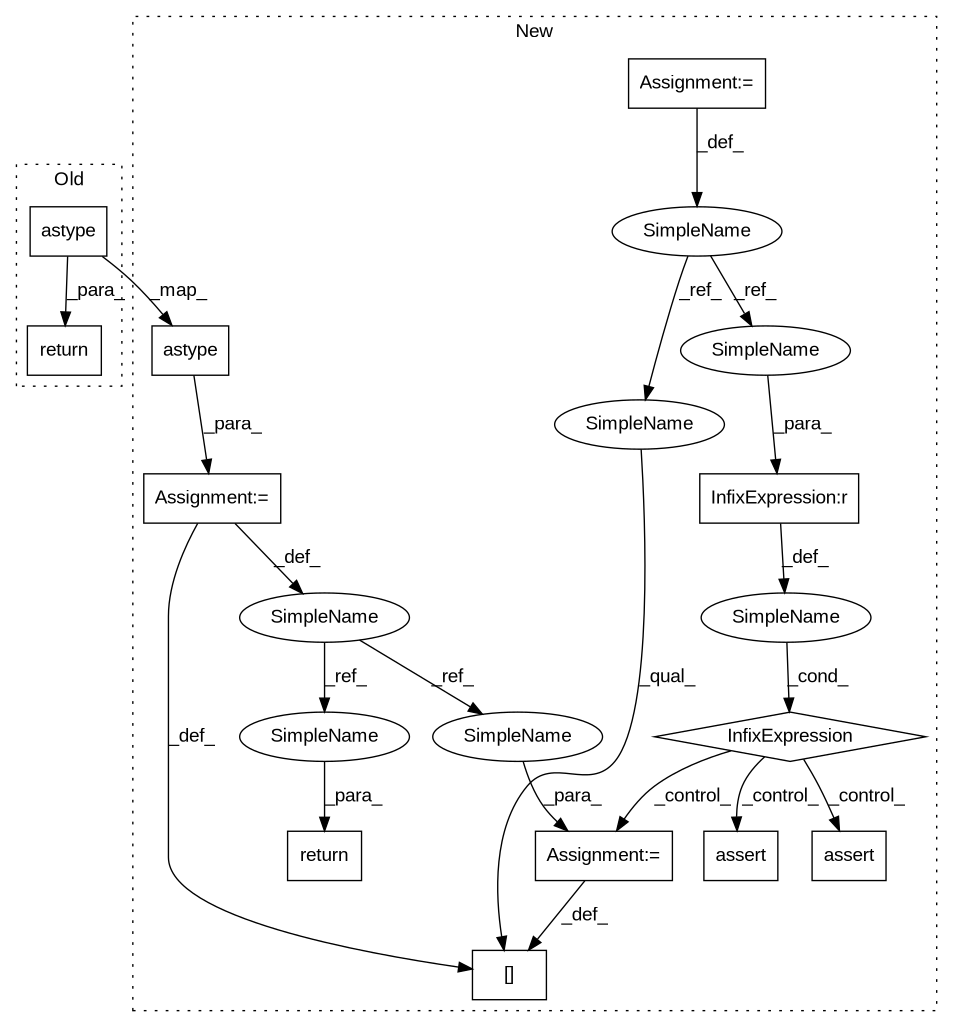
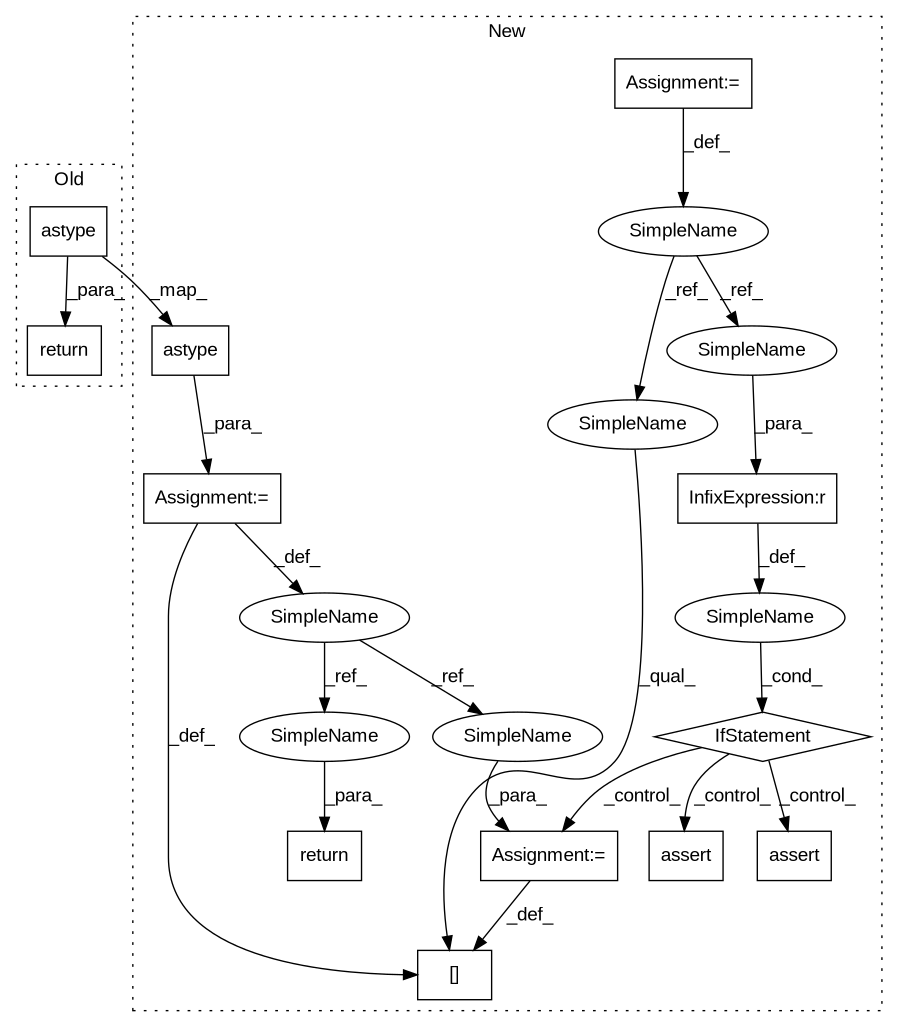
node "InfixExpression": label "InfixExpression" -> "IfStatement"
